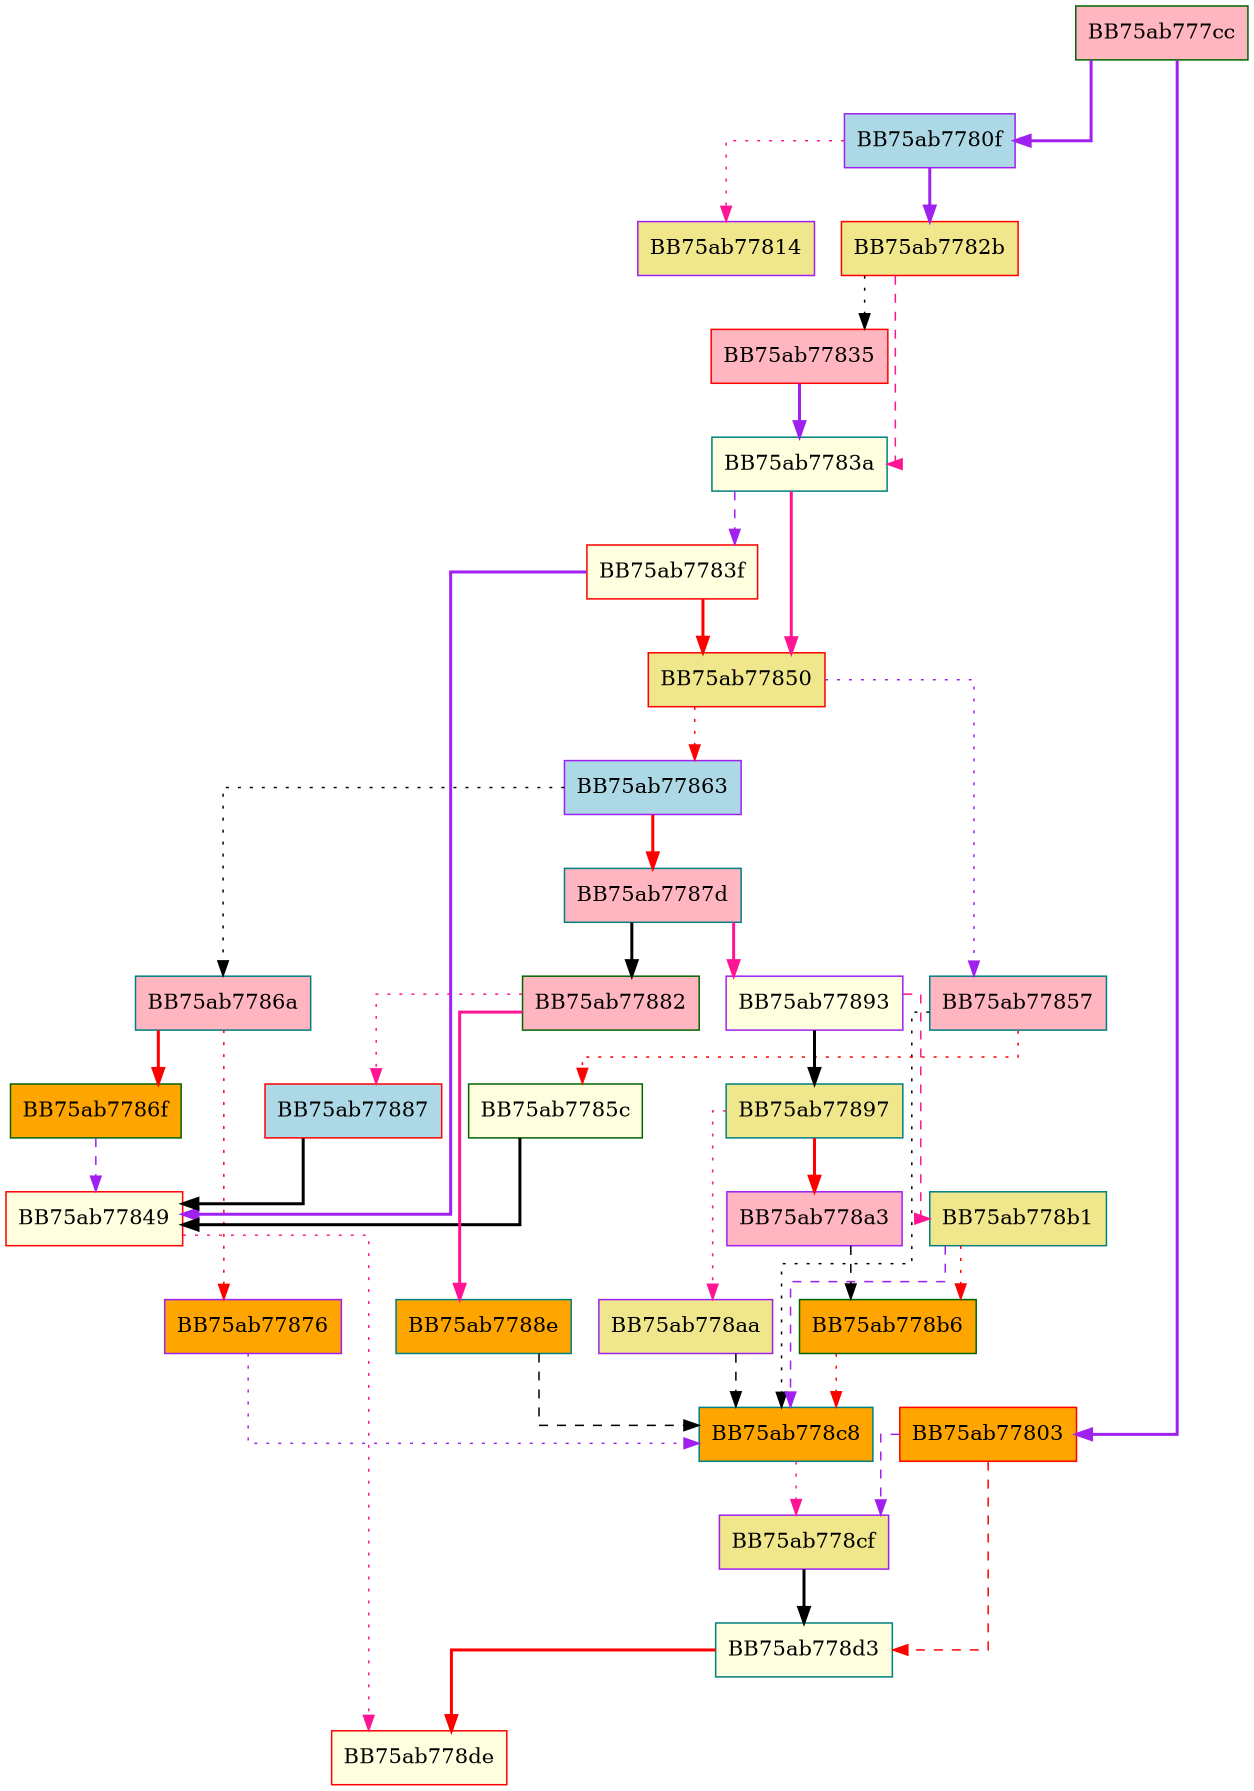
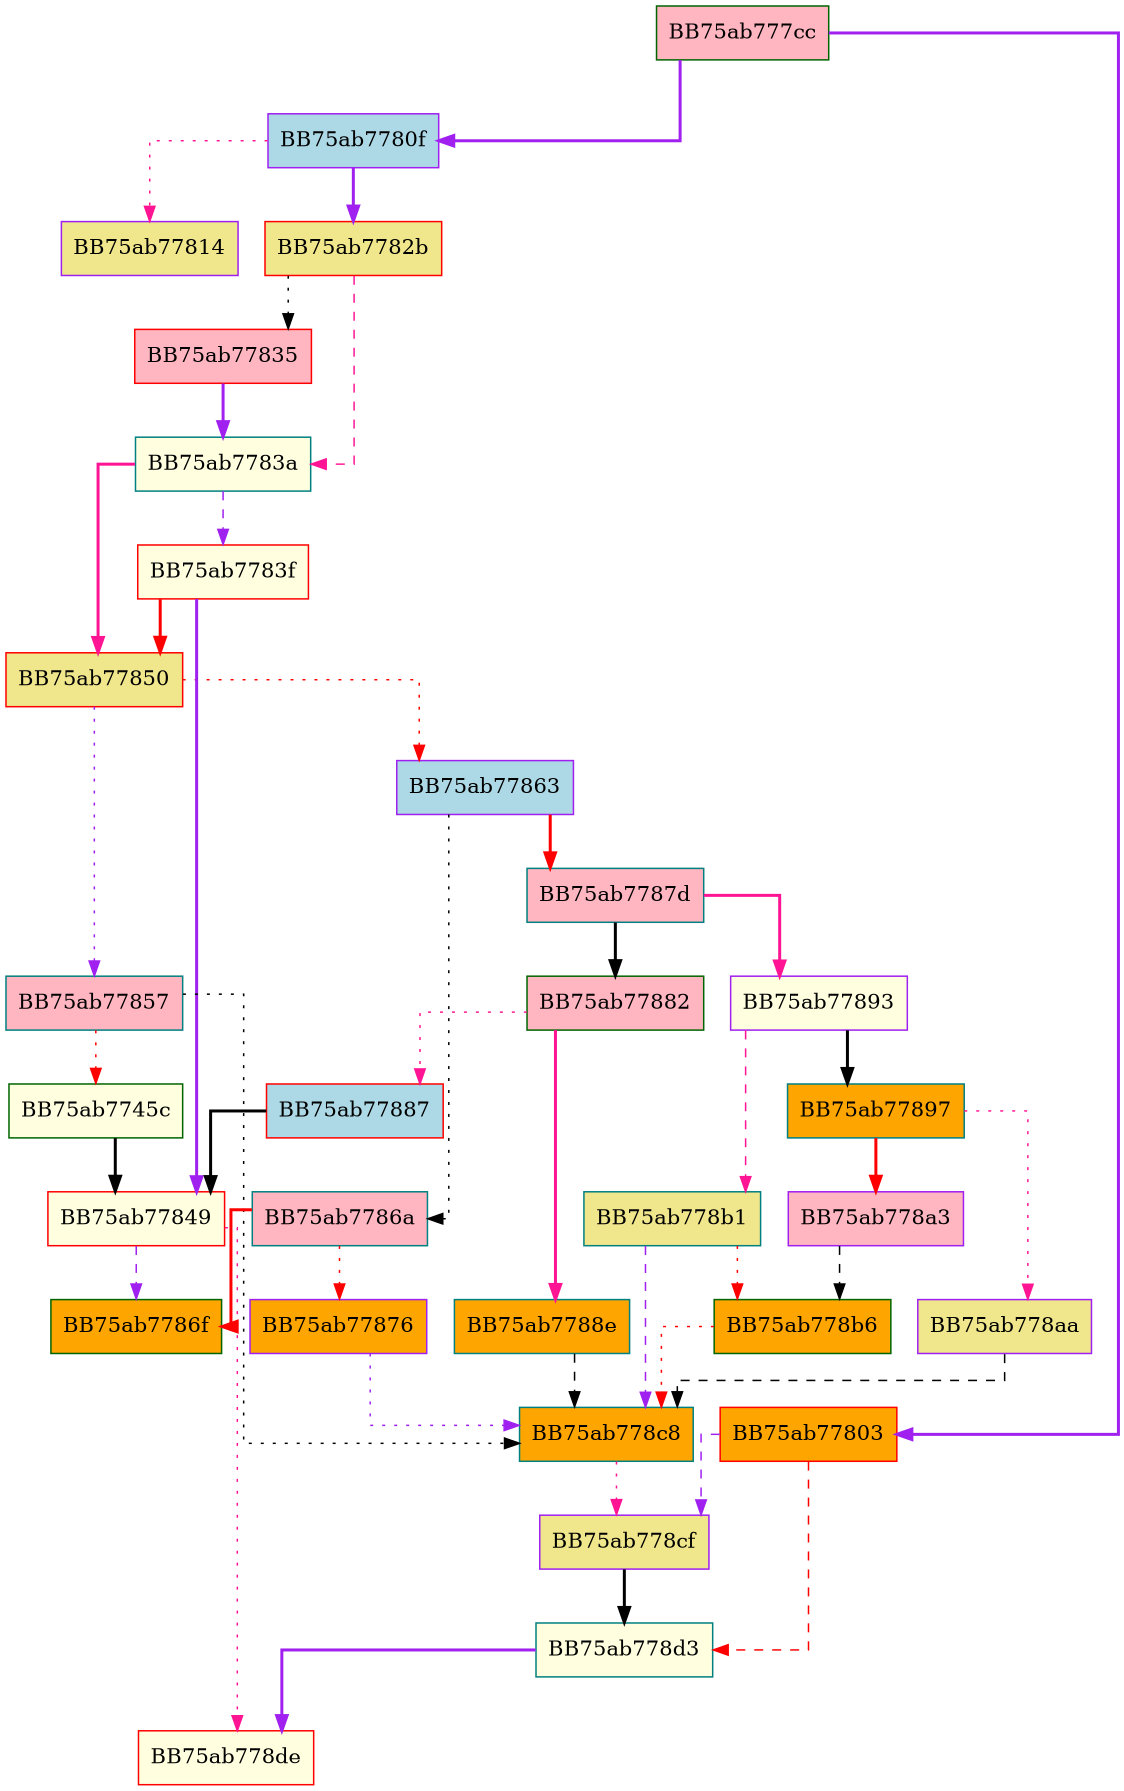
node "BB75ab7785c": label "BB75ab7785c" -> "BB75ab7745c"
node "BB75ab77897": fillcolor khaki -> orange
edge "BB75ab7786f" -> "BB75ab77849": reversed
edge "BB75ab778d3" -> "BB75ab778de": color red -> purple
